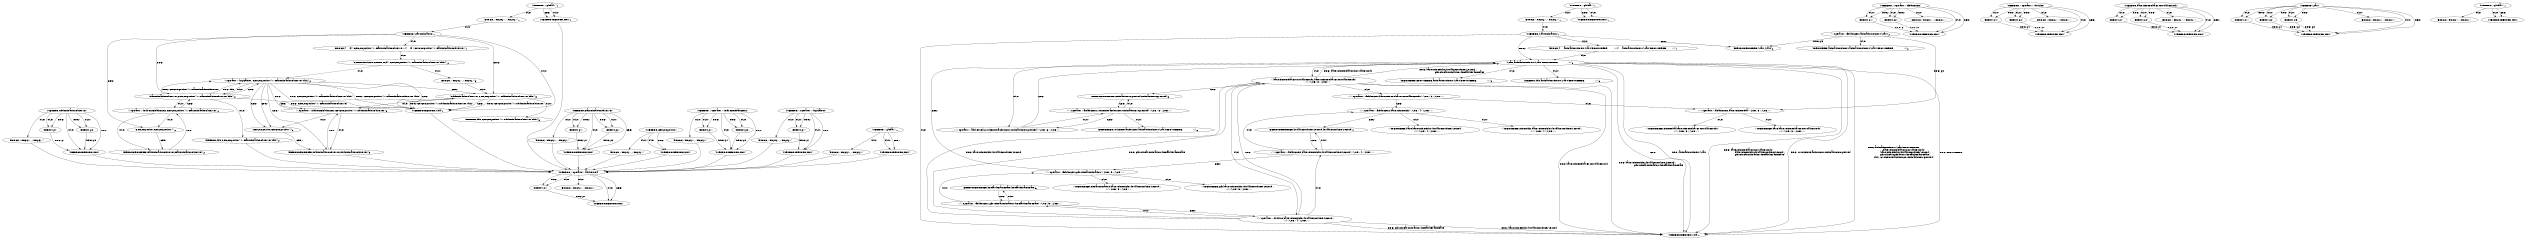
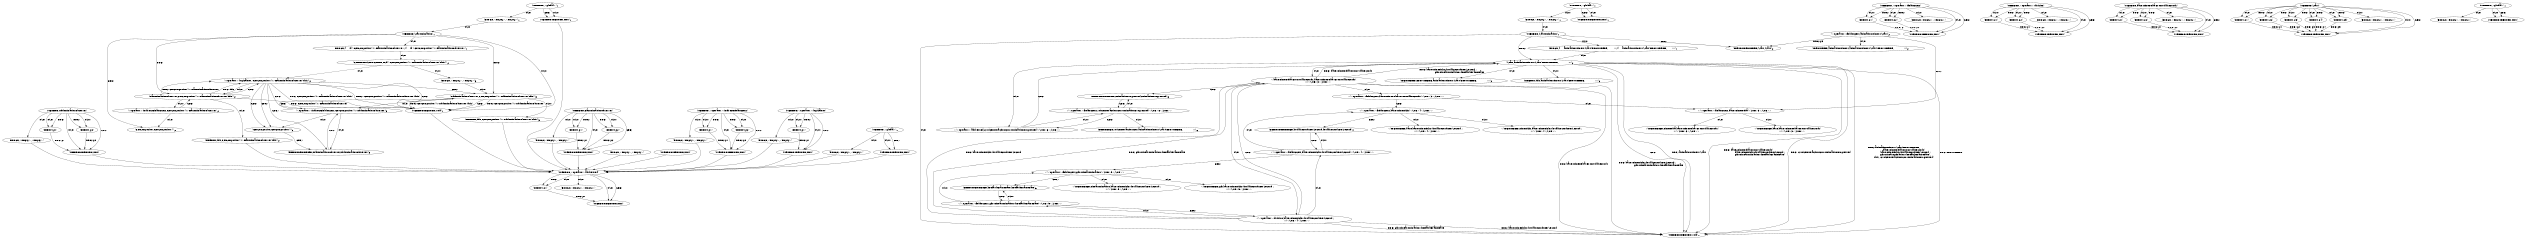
node "(PARAM,p4)": added
node "(PARAM,p5)": added
edge "<(<operator>.fieldAccess,gfx::LinearAnimation)<SUB>5</SUB>>" -> "(Start,animation_timer_.Start(FROM_HERE,              ...)": now "<(<operator>.fieldAccess,gfx::LinearAnimation)<SUB>5</SUB>>" -> "(FIELD_IDENTIFIER,kDefaultFrameRate,kDefaultFrameRate)"
edge "(<operator>.fieldAccess,animation_timer_.Start)" -> "<(<operator>.fieldAccess,base::TimeDelta)<SUB>3</SUB>>": label "DDG: p3" -> "CFG: "
node "(METHOD,GetCompositor)": removed
node "(FIELD_IDENTIFIER,HasAnimationObserver,HasAnimationObserver)": removed
edge "(FIELD_IDENTIFIER,AddAnimationObserver,AddAnimationObserver)" -> "(METHOD,<operator>.addressOf)": now "(LITERAL,this,GetCompositor()->AddAnimationObserver(this))" -> "(METHOD,<operator>.addressOf)"
